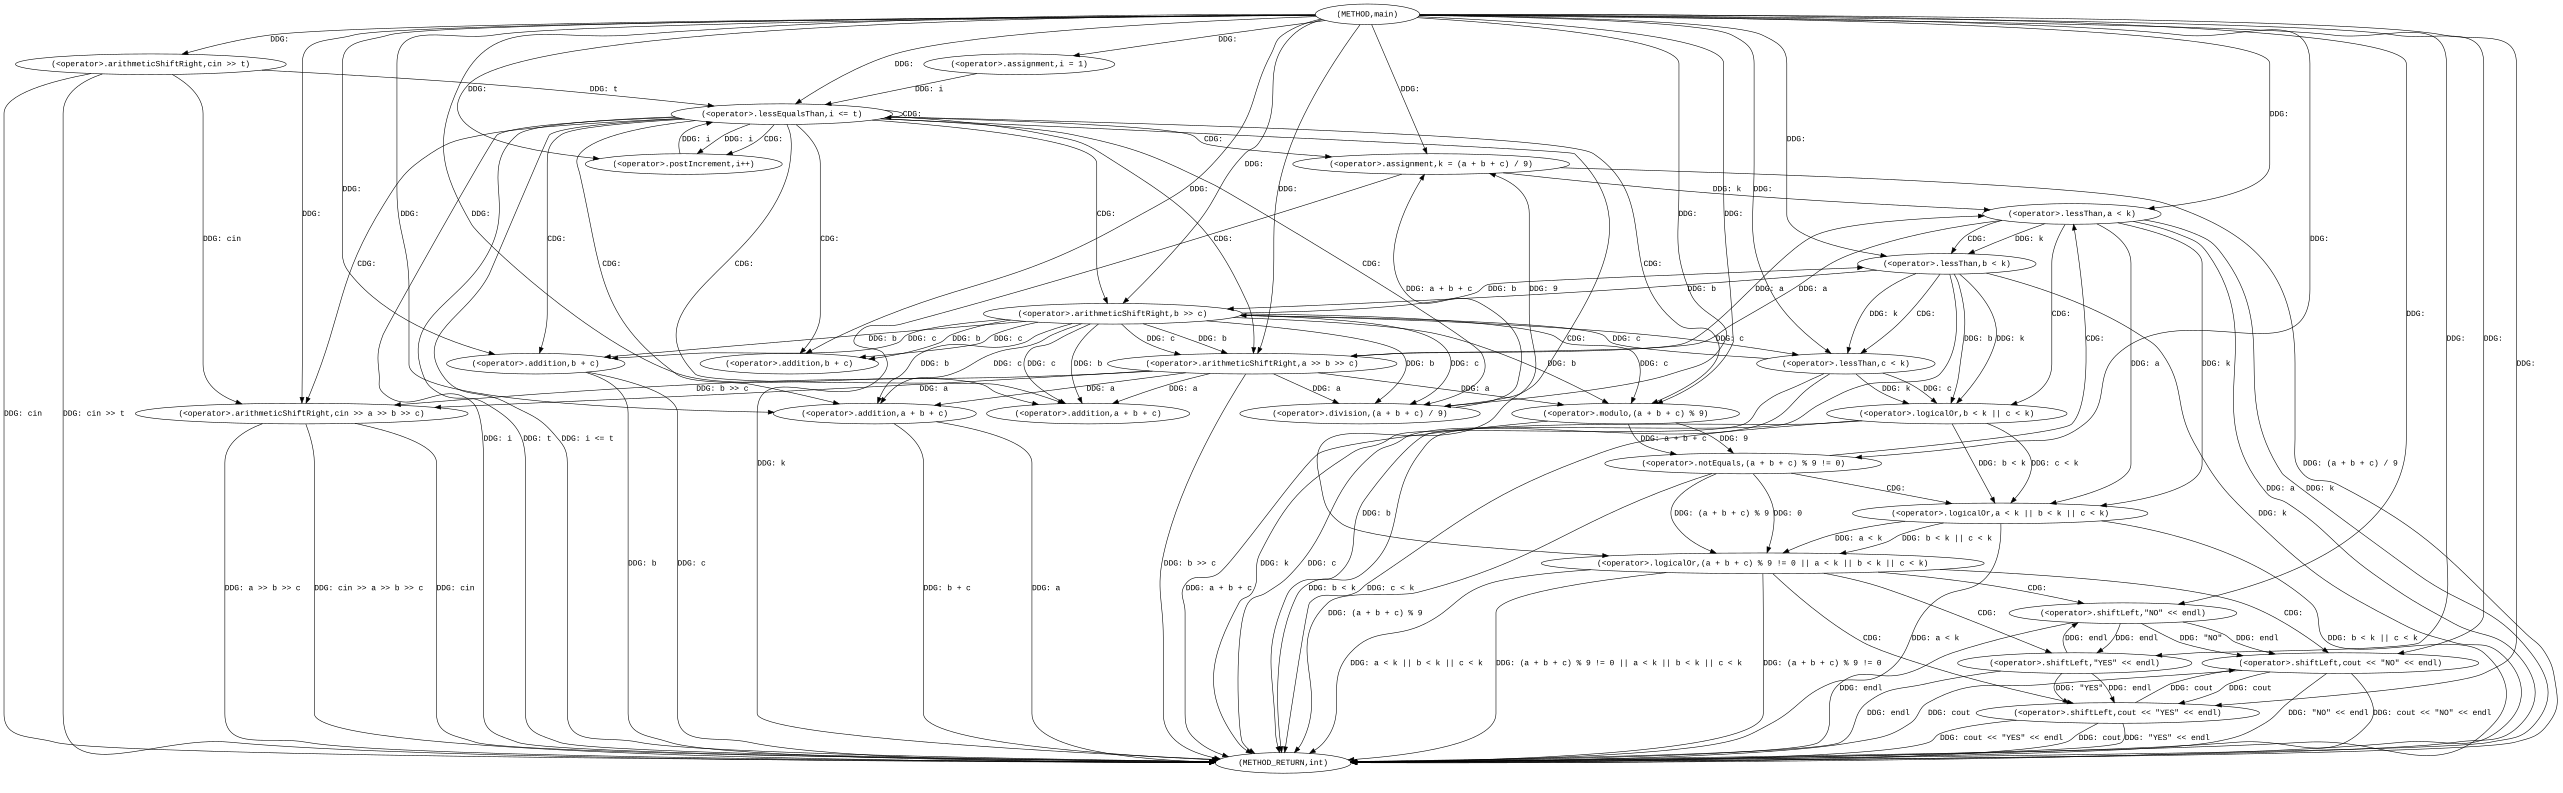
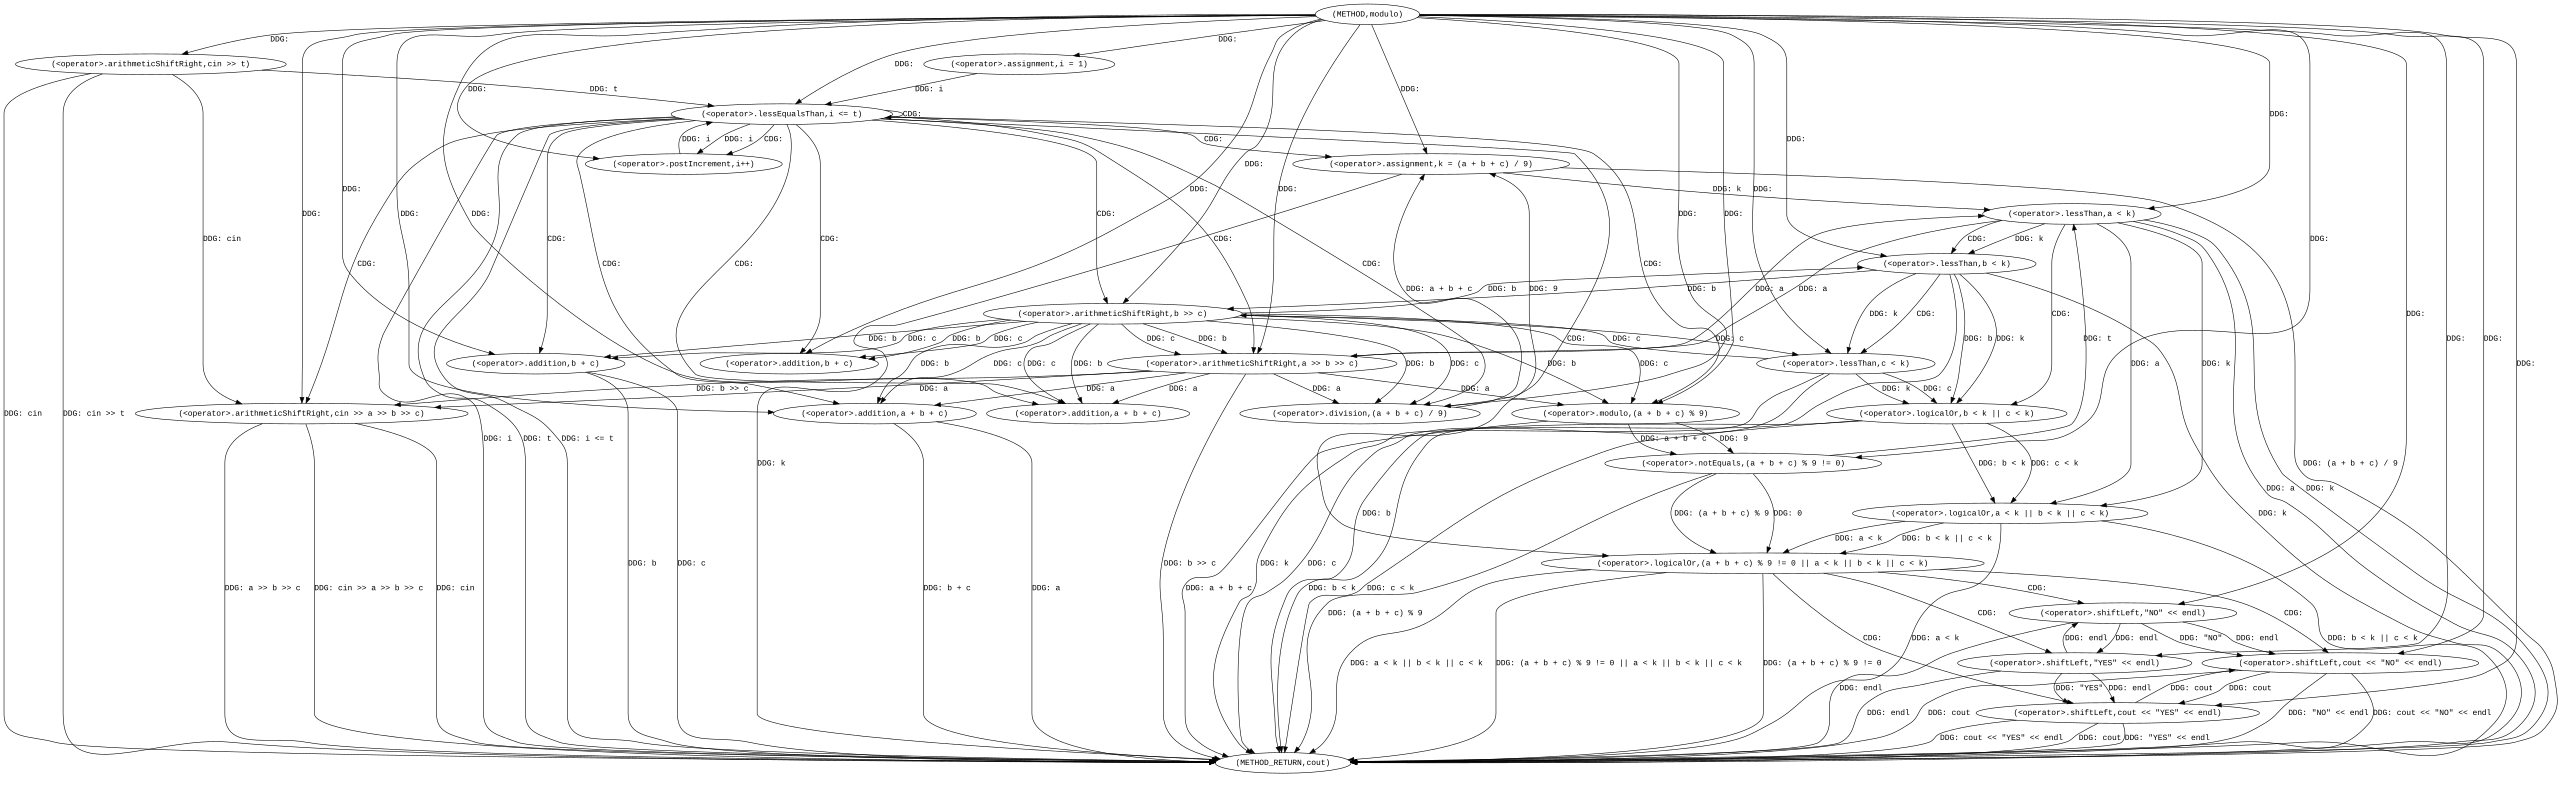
node "(METHOD,main)": label "(METHOD,main)" -> "(METHOD,modulo)"
edge "(<operator>.notEquals,(a + b + c) % 9 != 0)" -> "(<operator>.lessThan,a < k)": label "CDG: " -> "DDG: t"
edge "(<operator>.notEquals,(a + b + c) % 9 != 0)" -> "(<operator>.logicalOr,a < k || b < k || c < k)": removed, label "CDG:"
node "(METHOD_RETURN,int)": label "(METHOD_RETURN,int)" -> "(METHOD_RETURN,cout)"
